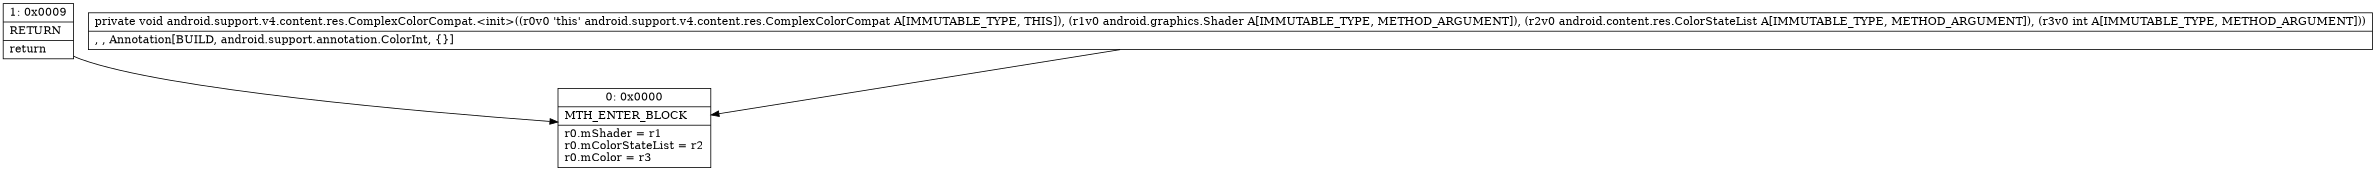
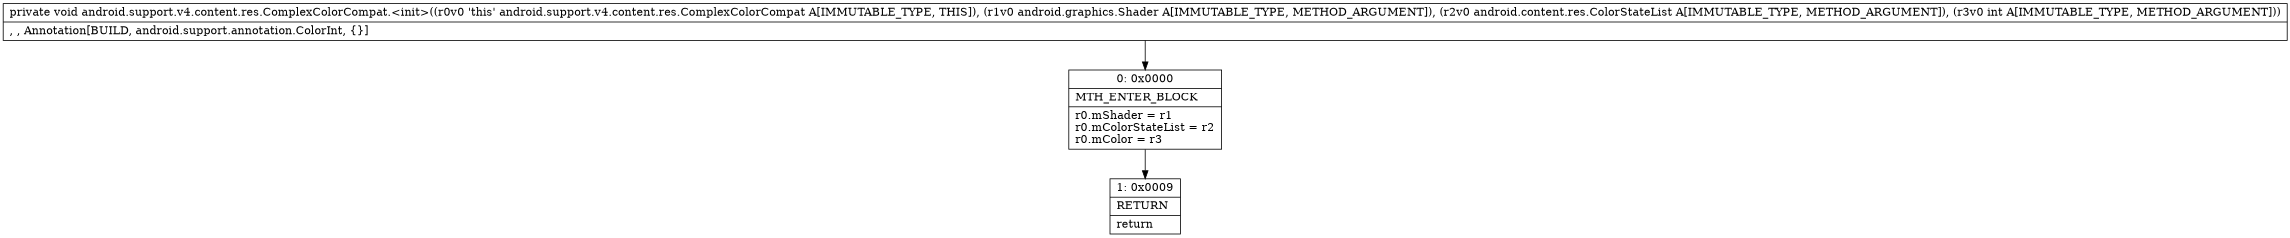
edge "1: 0x0009" -> "0: 0x0000": reversed
